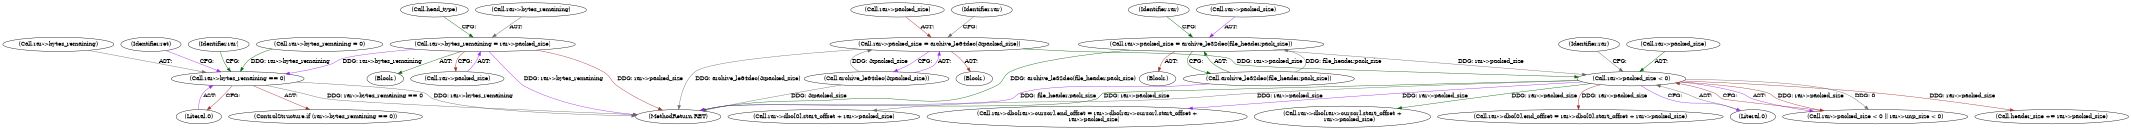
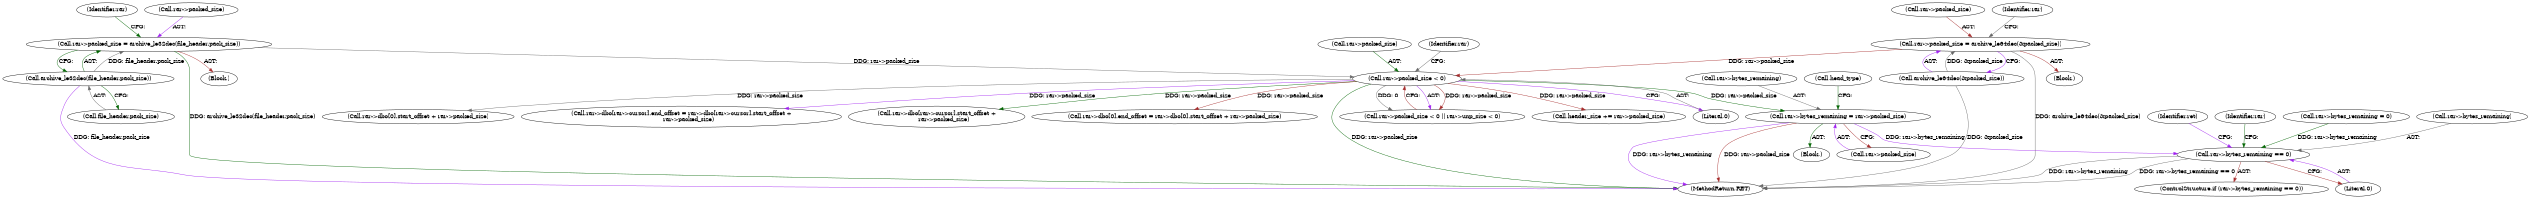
edge "(Call,rar->packed_size = archive_le64dec(&packed_size))" -> "(Call,rar->packed_size < 0)": color darkgreen -> brown
edge "(Call,rar->packed_size < 0)" -> "(Call,rar->bytes_remaining = rar->packed_size)": added, label "DDG: rar->packed_size"
node "(Call,file_header.pack_size)": added
